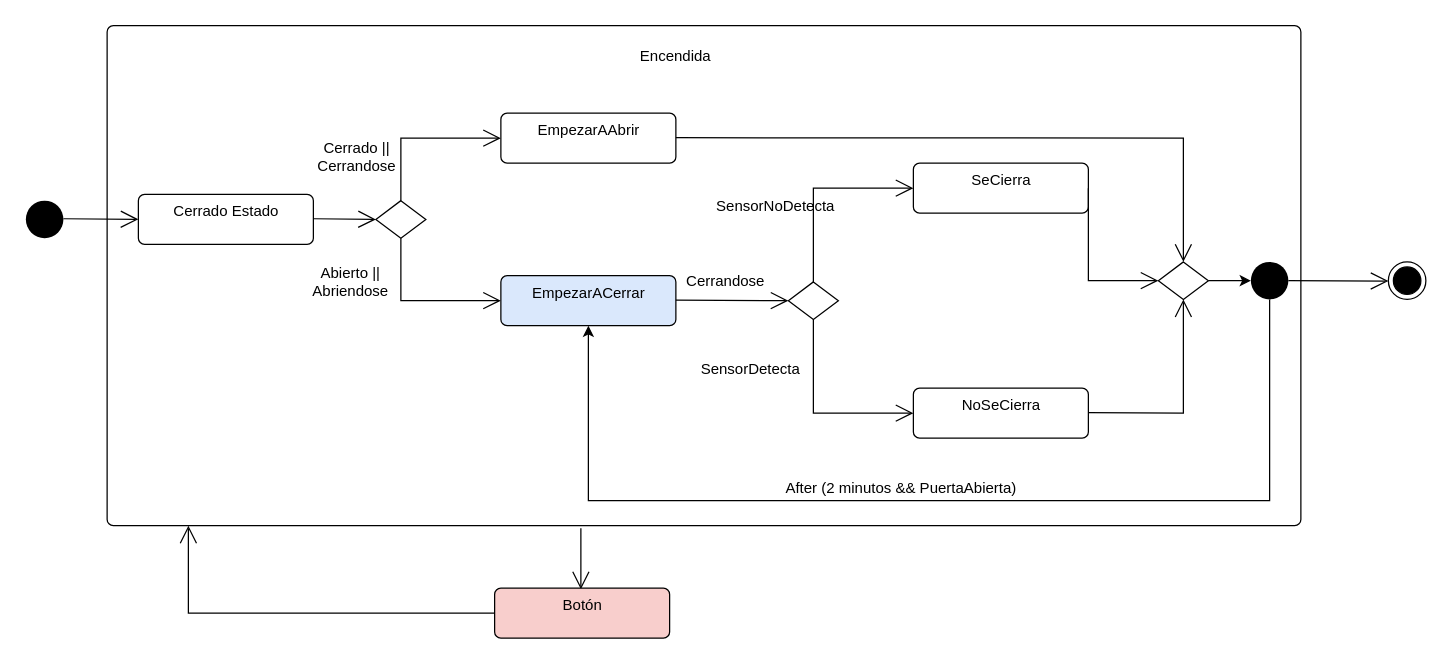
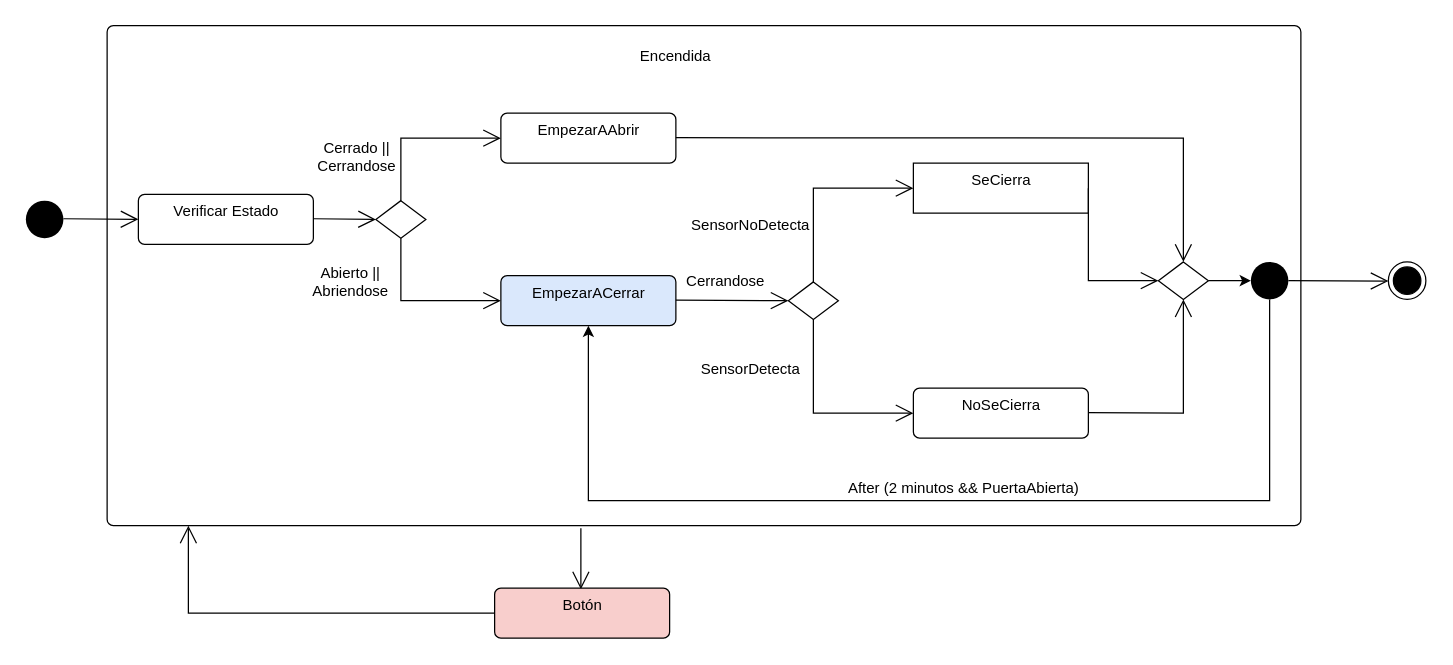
node "SeCierra": shape rounded rectangle -> rectangle
node "SensorNoDetecta": moved (776, 207) -> (751, 226)
node "Cerrado Estado": label "Cerrado Estado" -> "Verificar Estado"
node "After (2 minutos && PuertaAbierta)": moved (901, 488) -> (963, 488)
